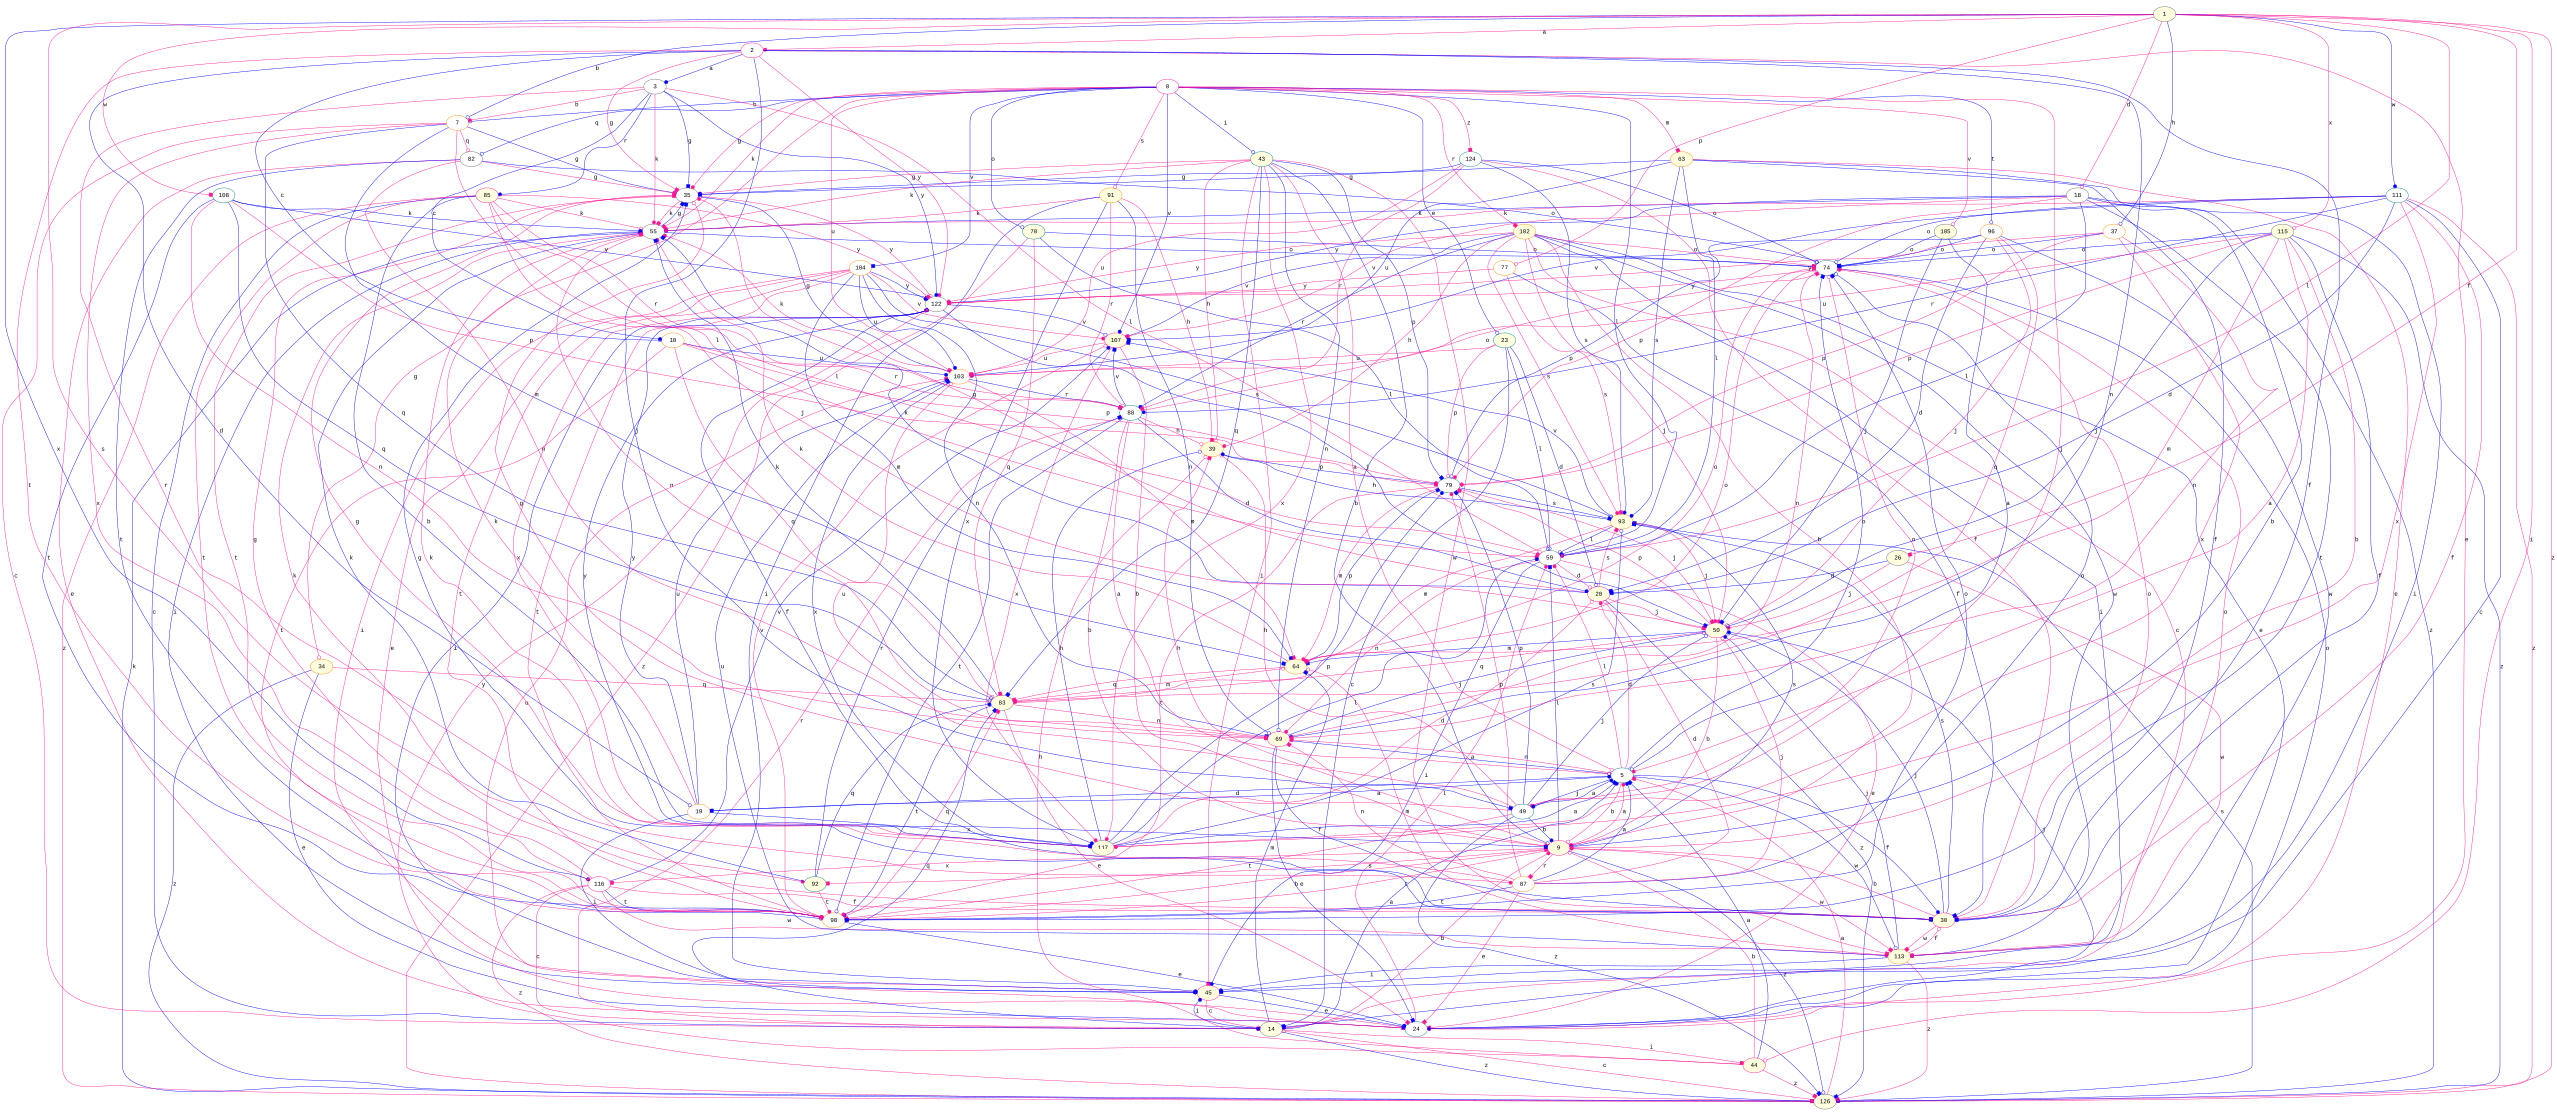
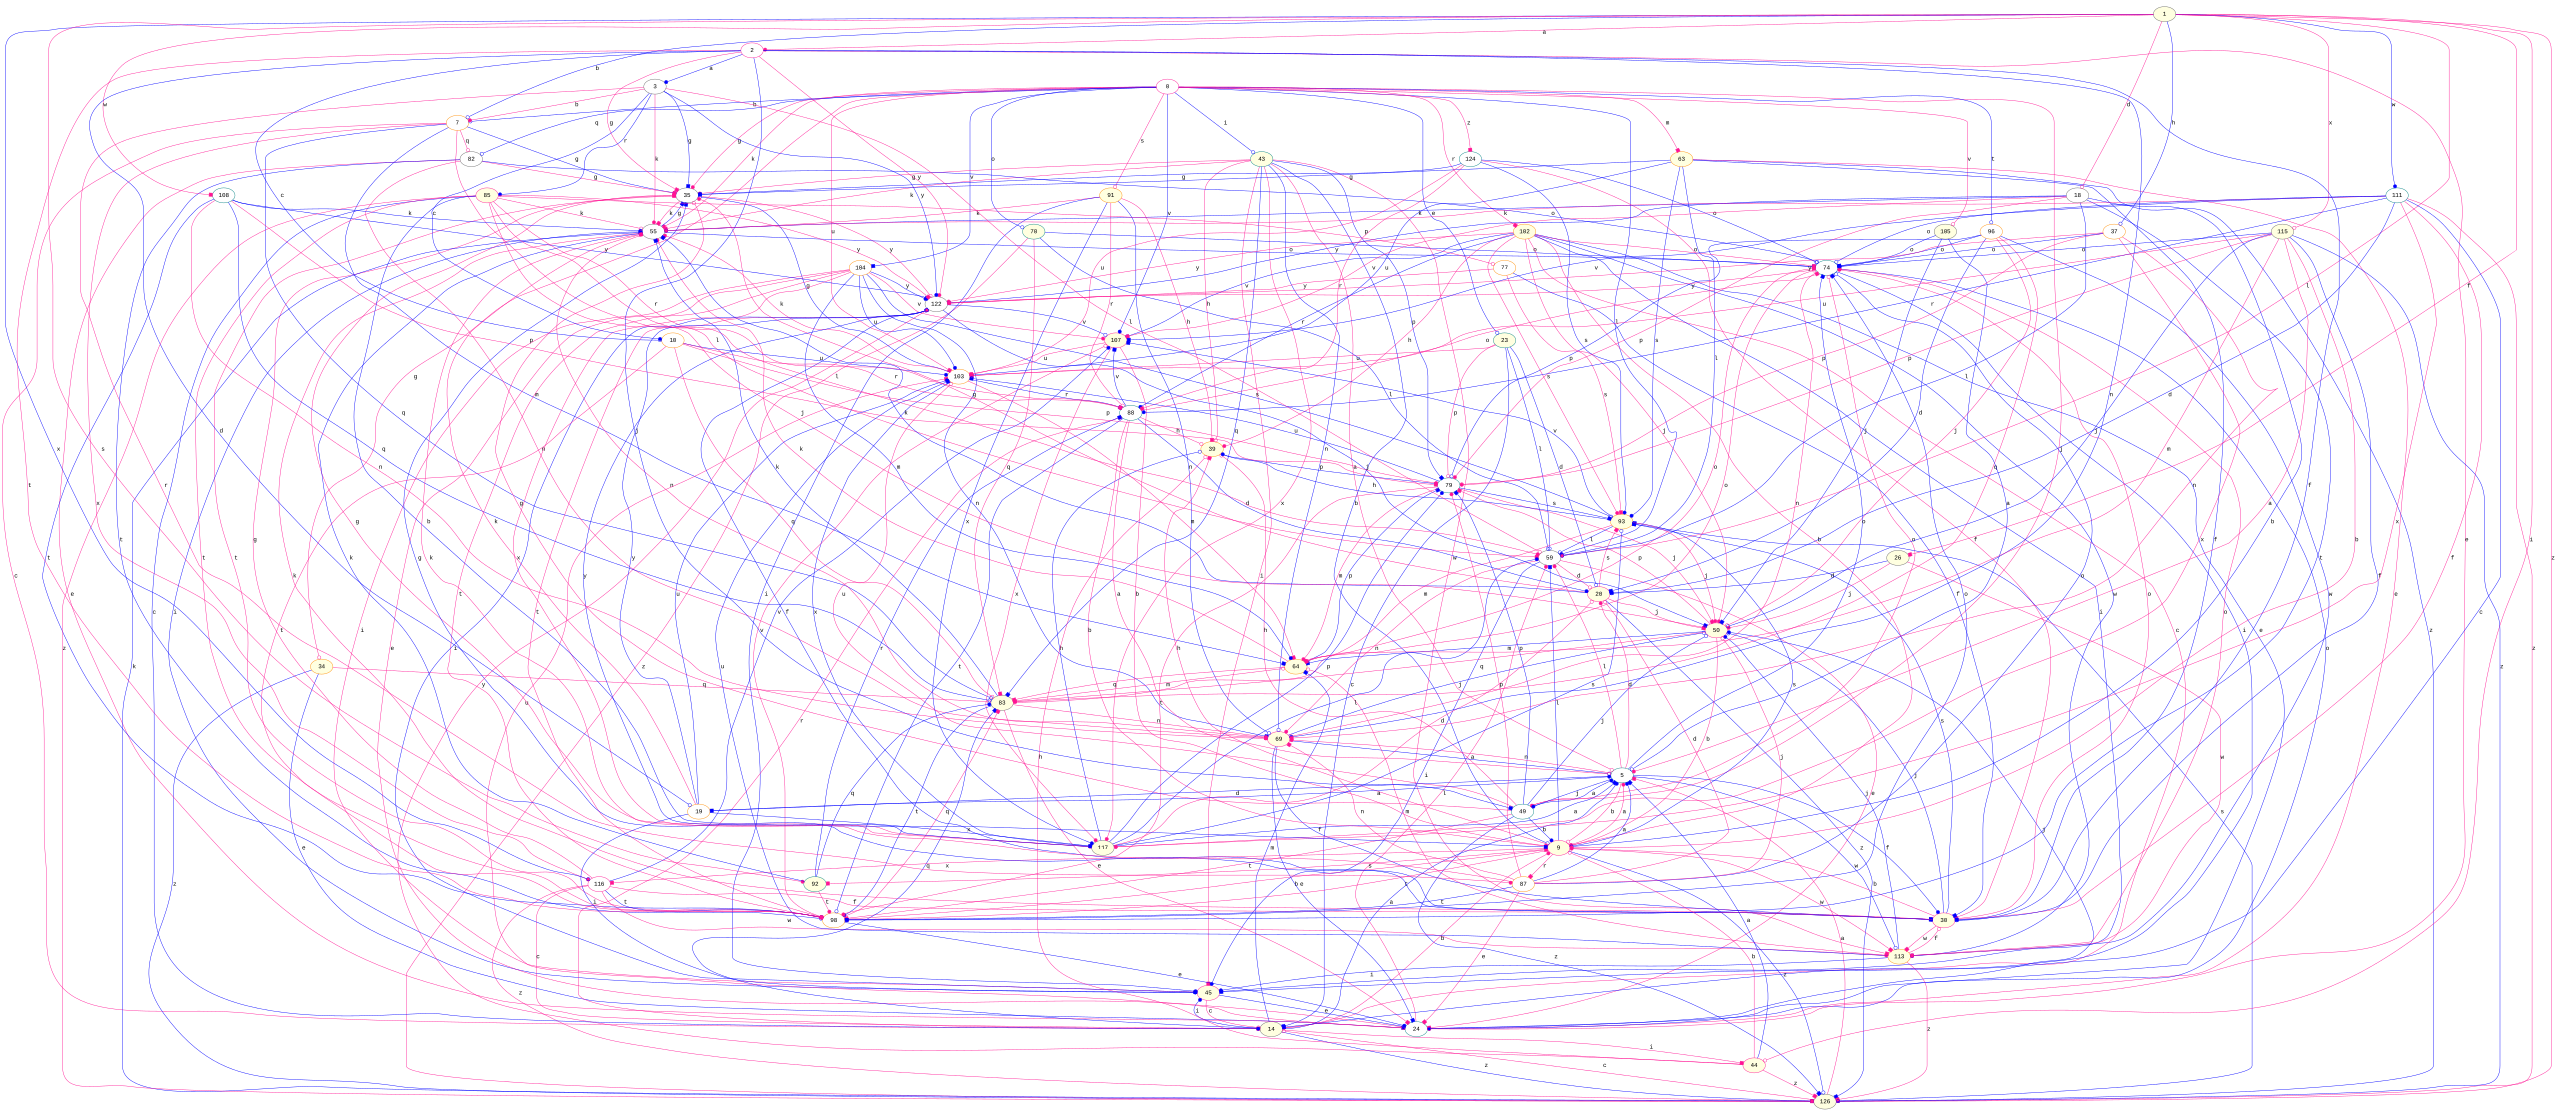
edge "1" -> "77": now "85" -> "77"
edge "79" -> "103": added, label "u"
edge "18" -> "45": now "74" -> "45"
